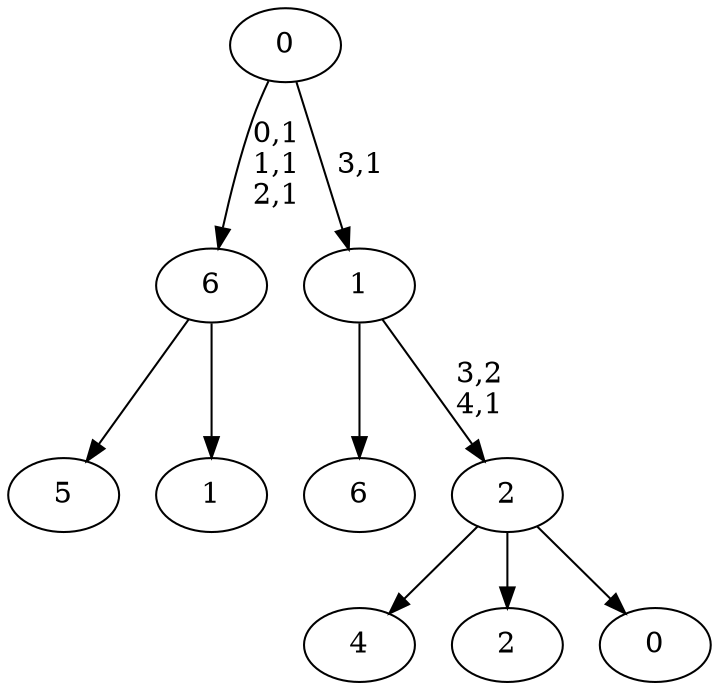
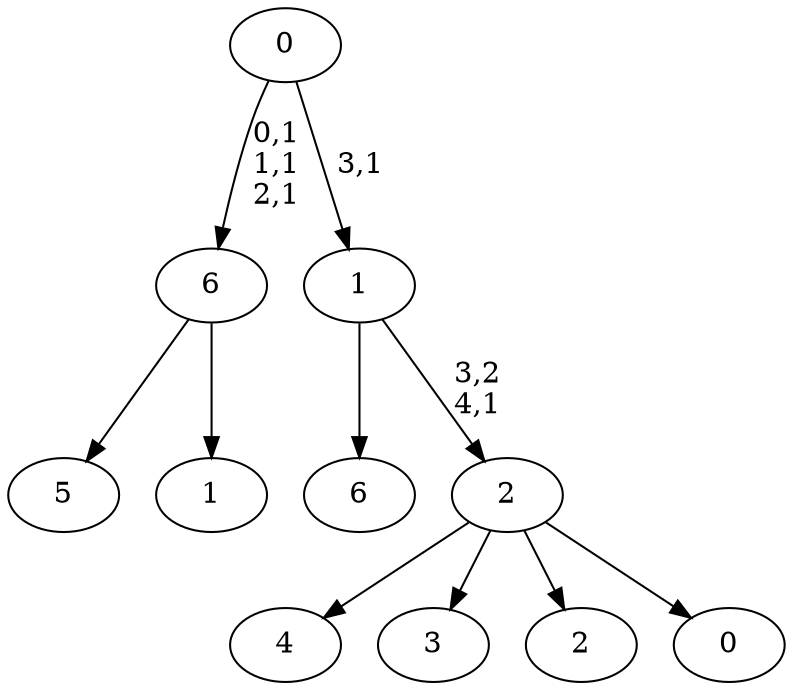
node "3": added
